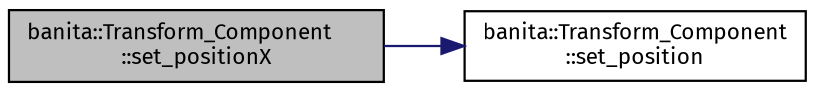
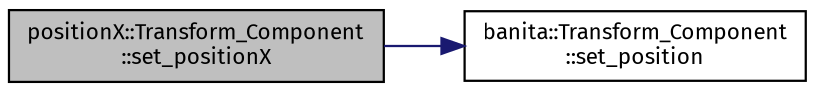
node "banita::Transform_Component ::set_positionX": label "banita::Transform_Component ::set_positionX" -> "positionX::Transform_Component ::set_positionX"
